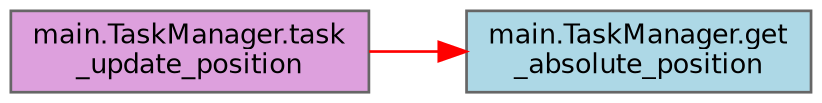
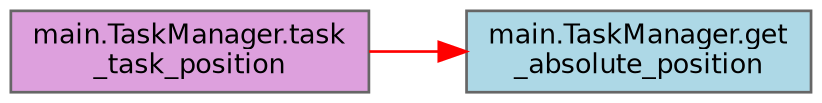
node "main.TaskManager.task _update_position": label "main.TaskManager.task _update_position" -> "main.TaskManager.task _task_position"
